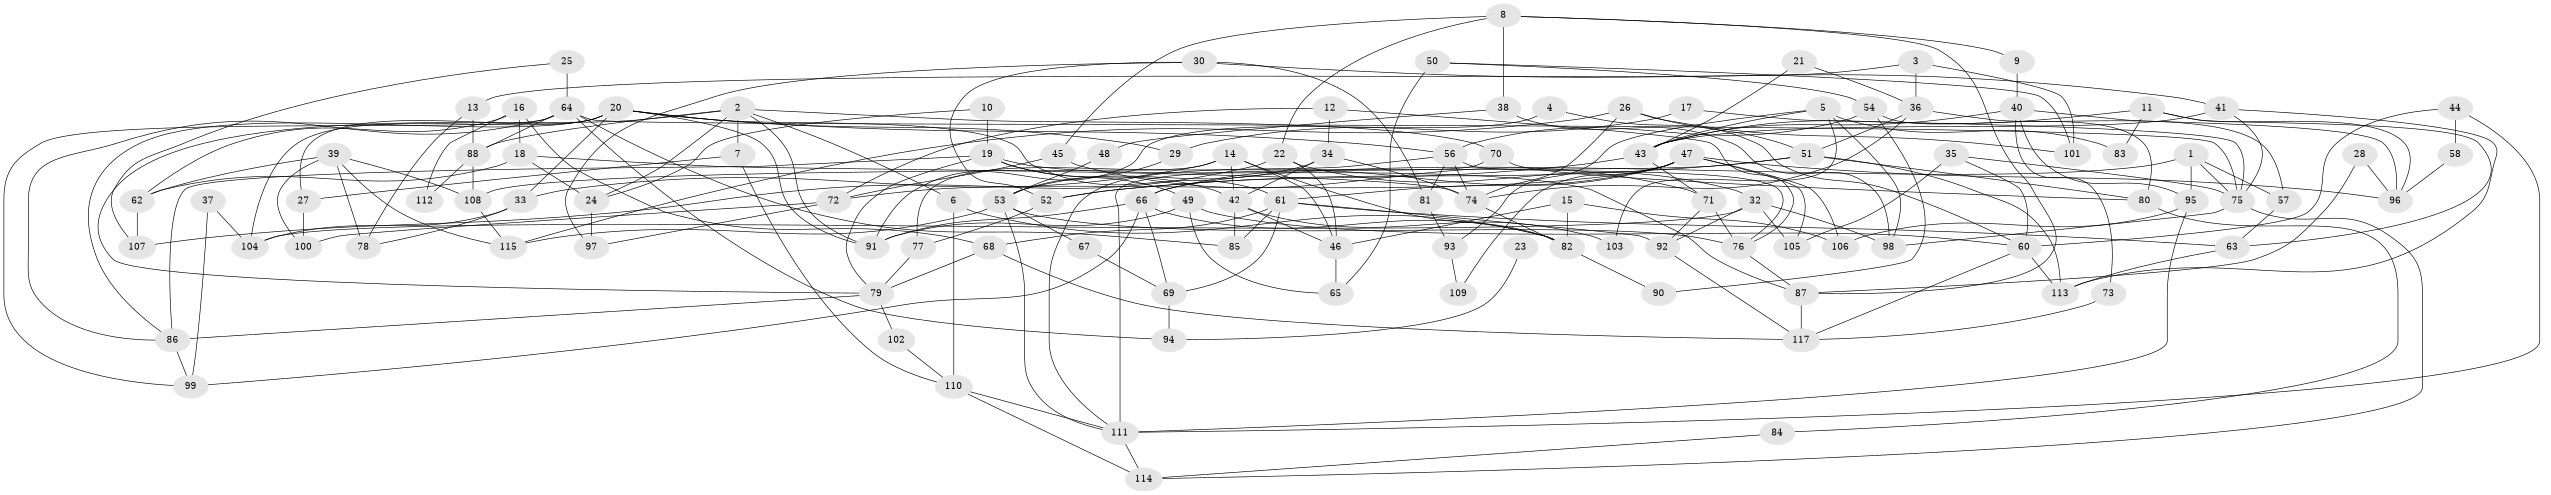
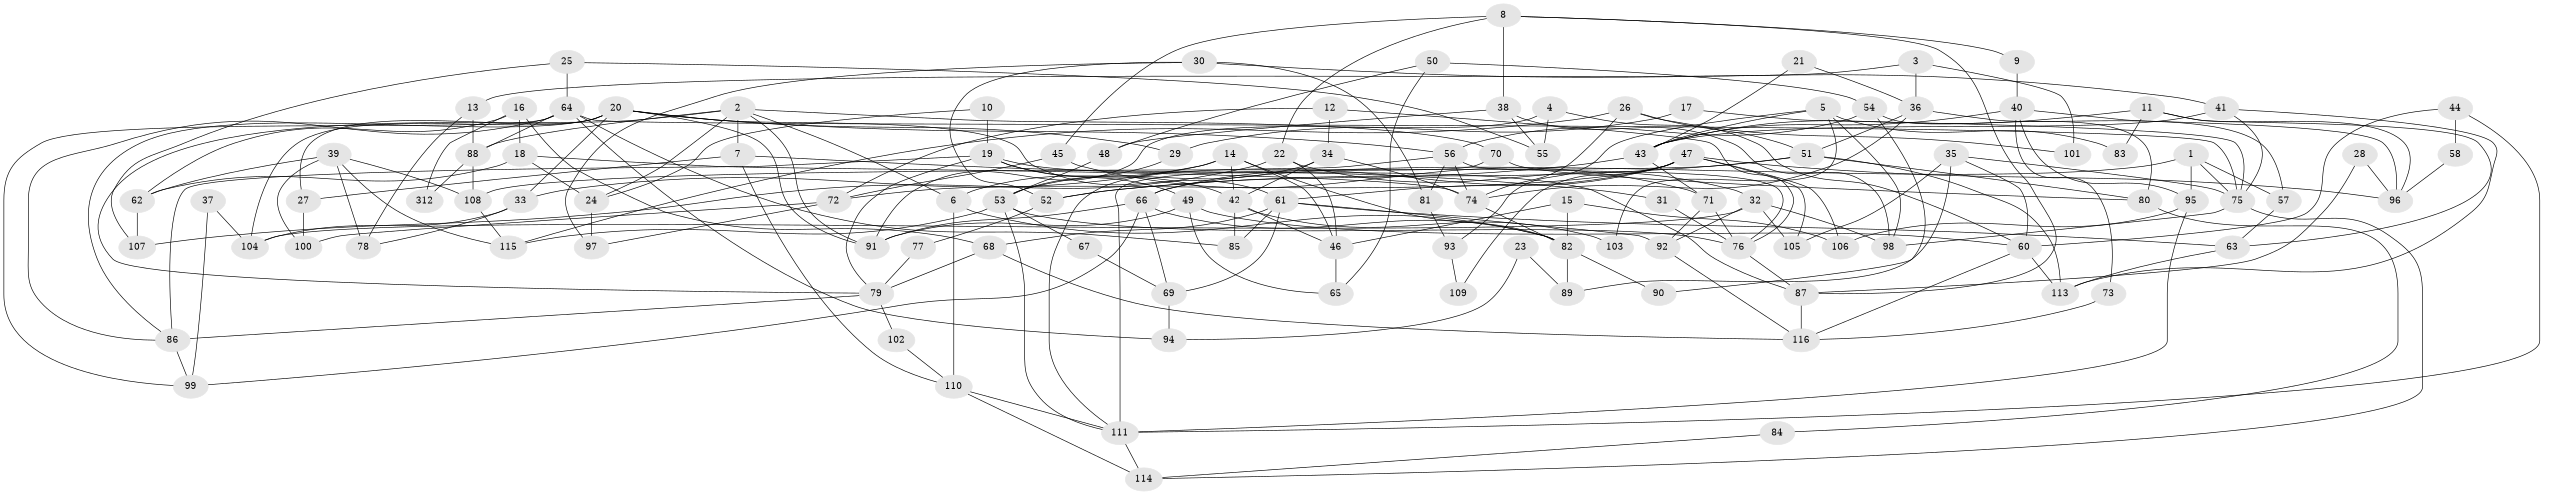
edge "50" -- "101": now "50" -- "48"
node "55": added
edge "14" -- "77": now "14" -- "6"
node "112": label "112" -> "312"
node "31": added
node "89": added
node "117": label "117" -> "116"
